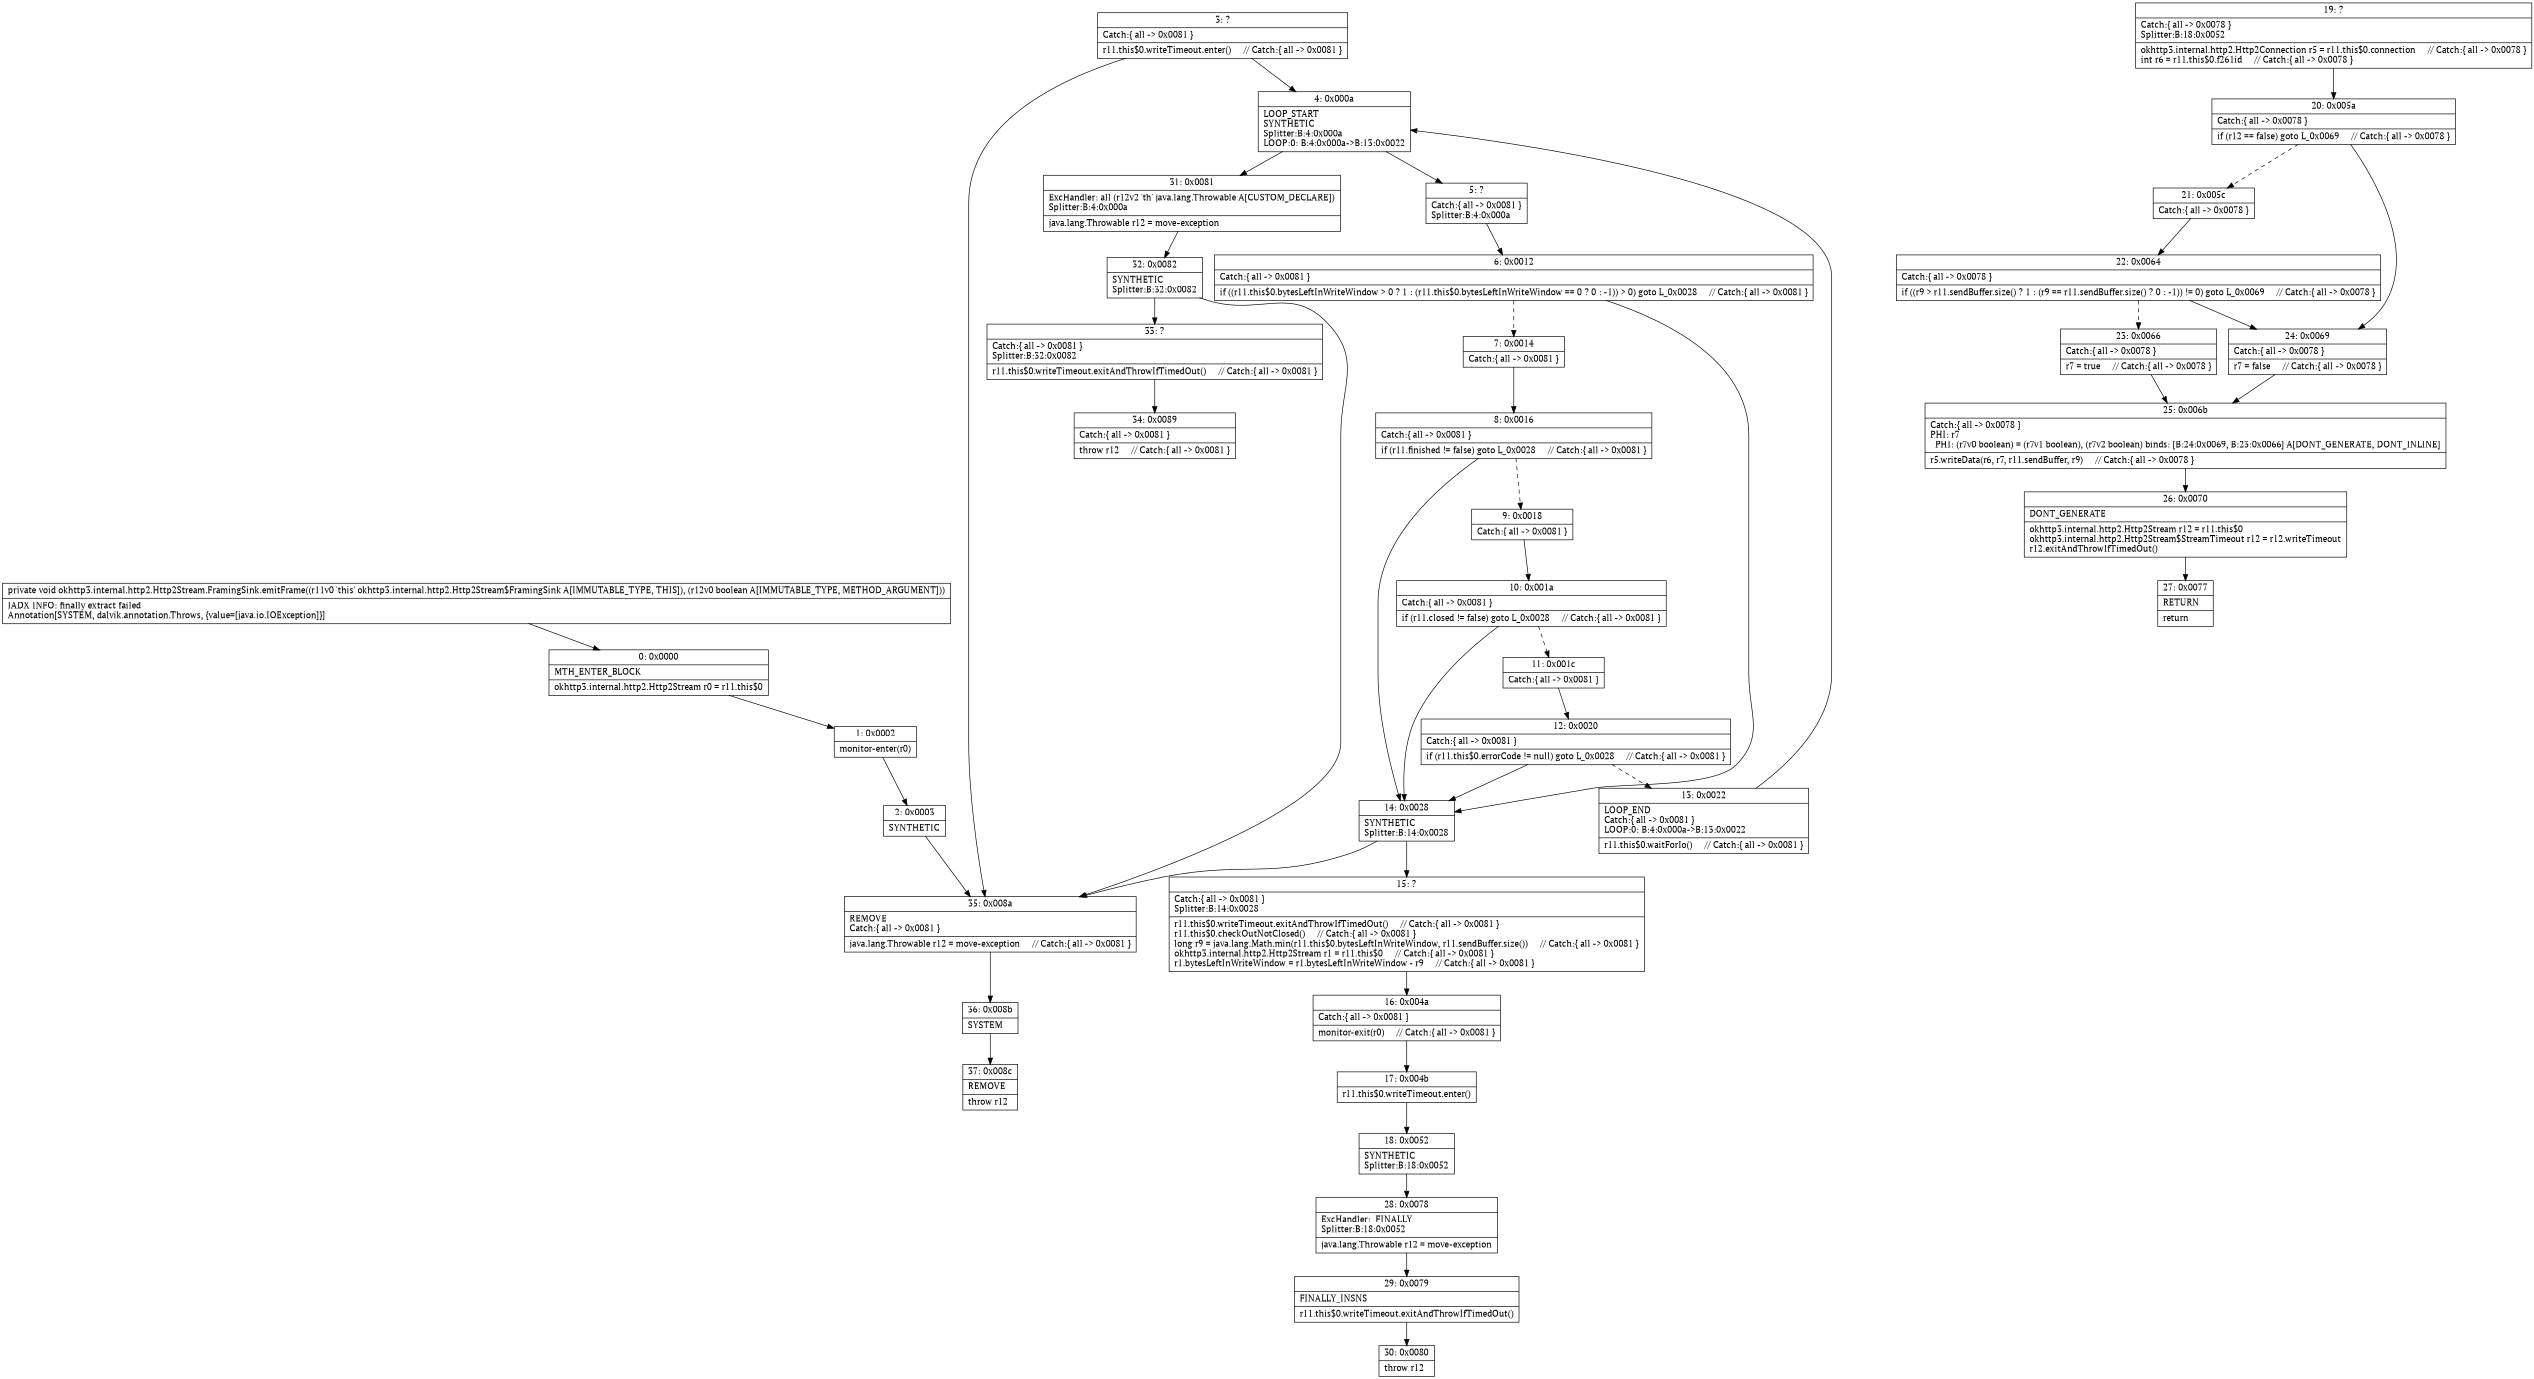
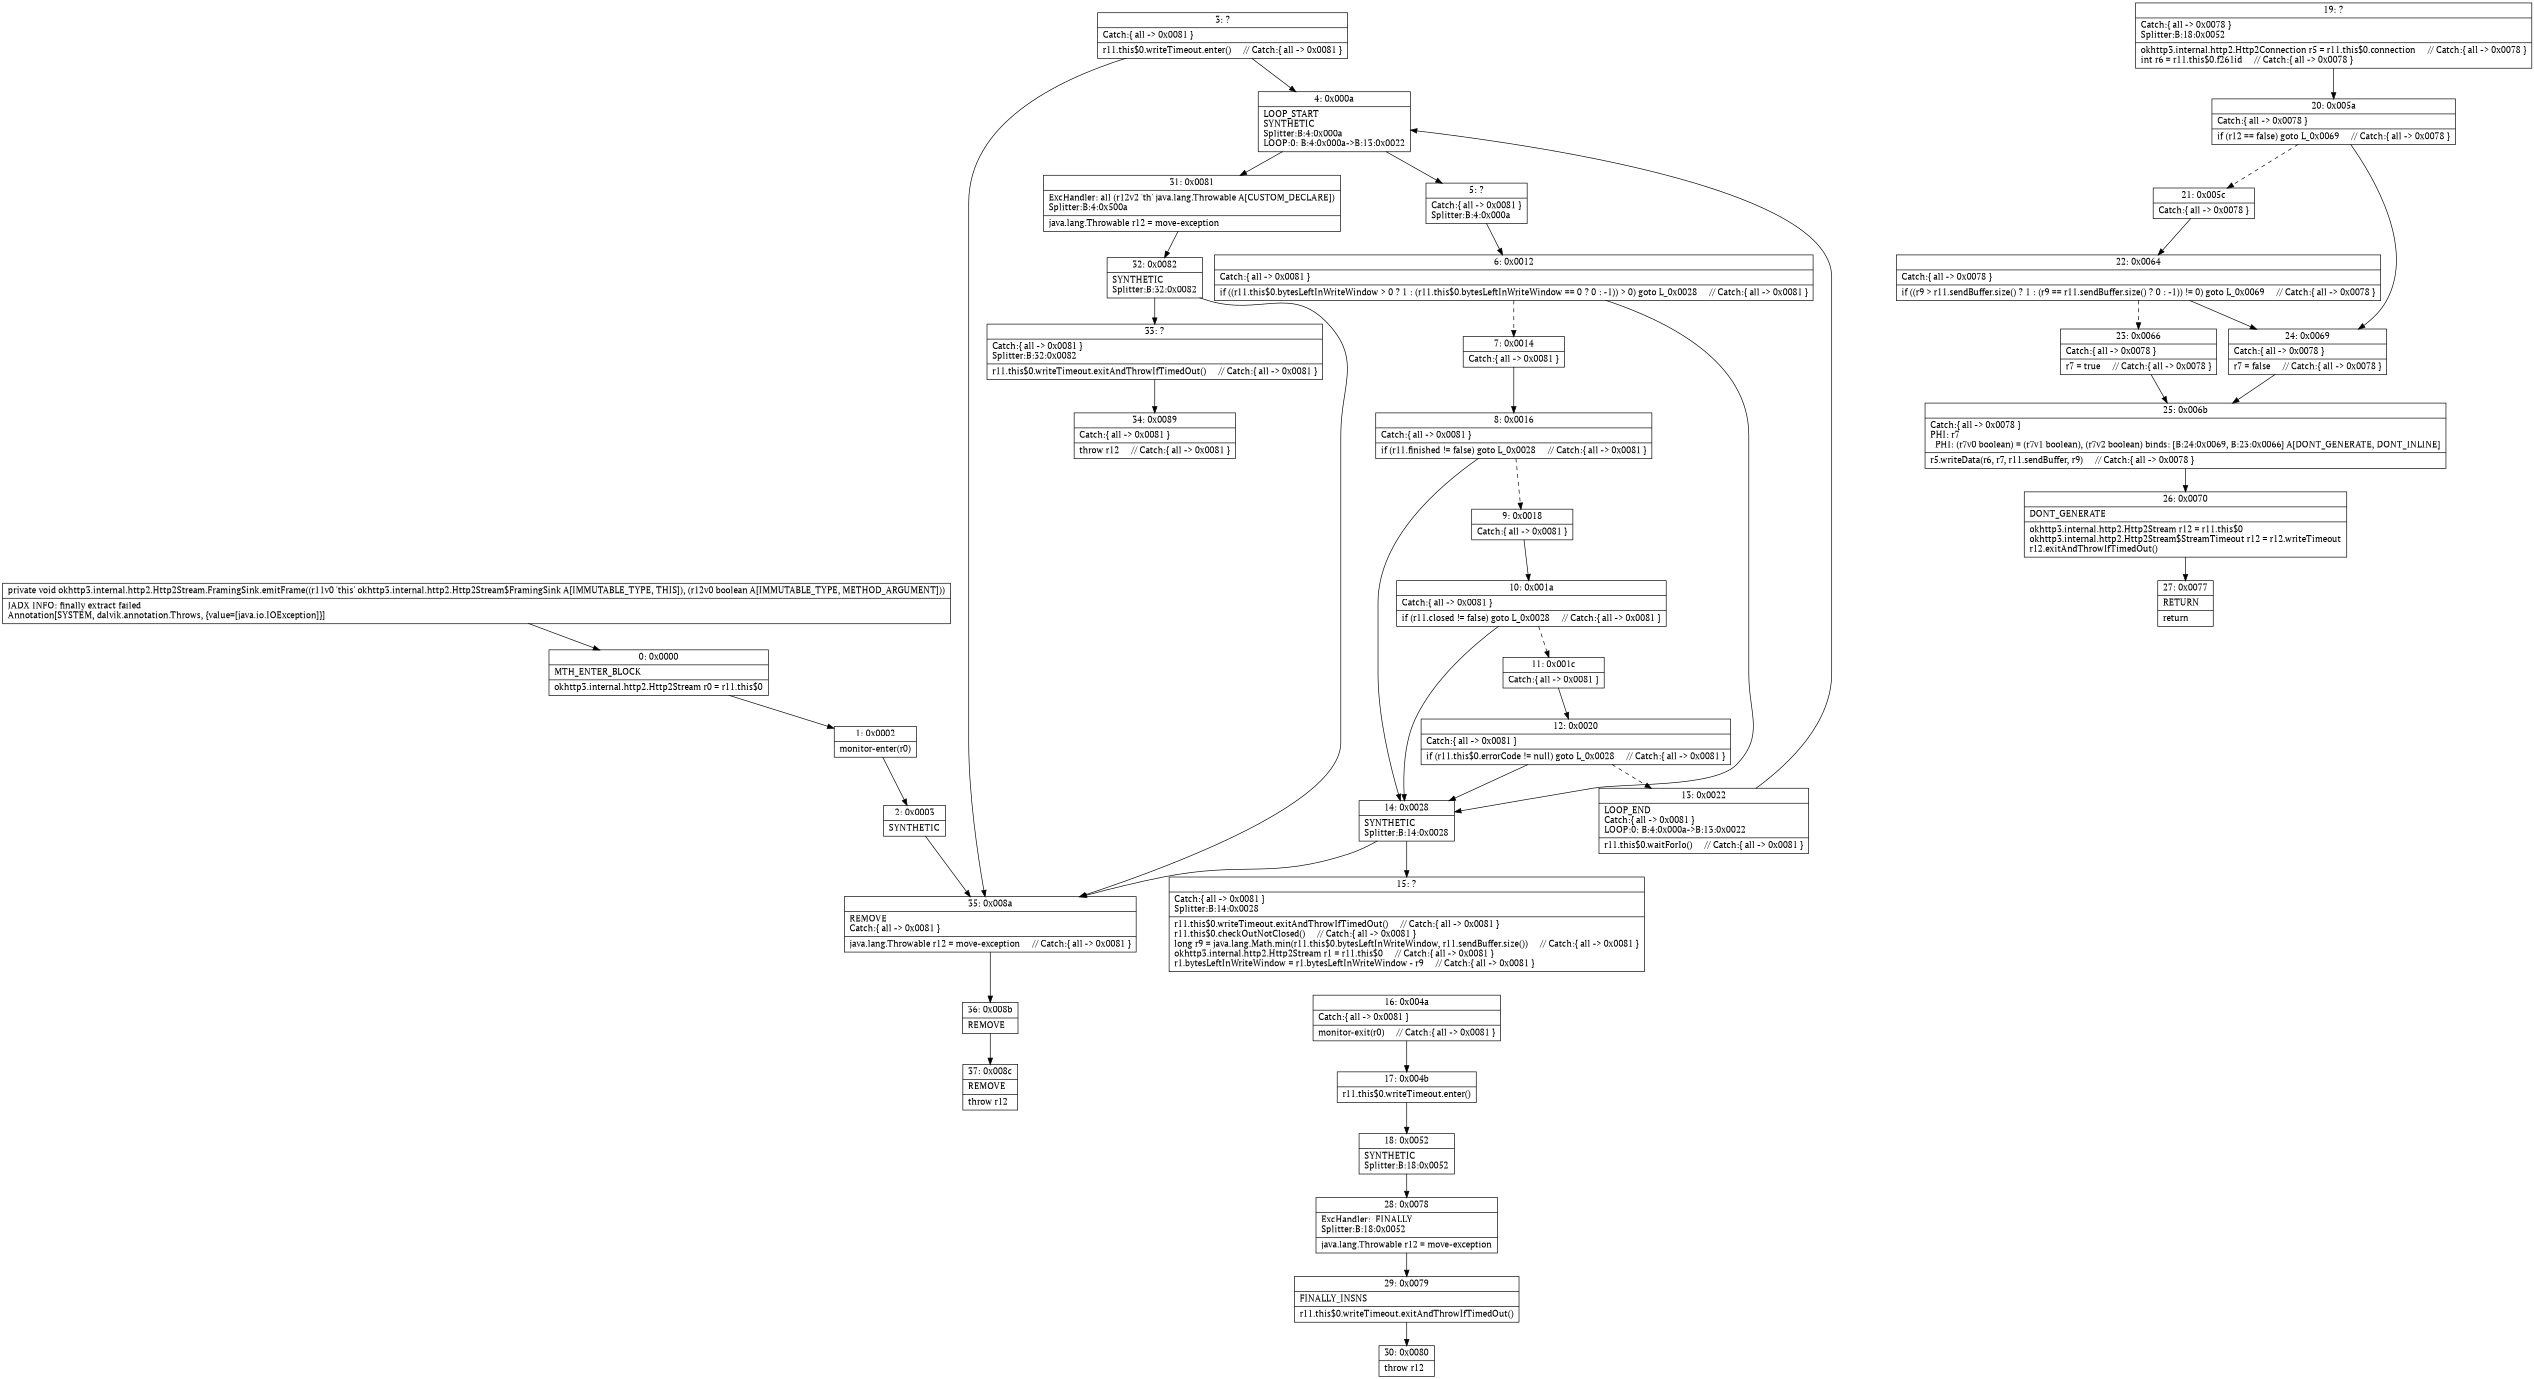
node "31: 0x0081": text "Splitter:B:4:0x000a" -> "Splitter:B:4:0x500a"
edge "15: ?" -> "16: 0x004a": removed
node "36: 0x008b": text "SYSTEM" -> "REMOVE"
